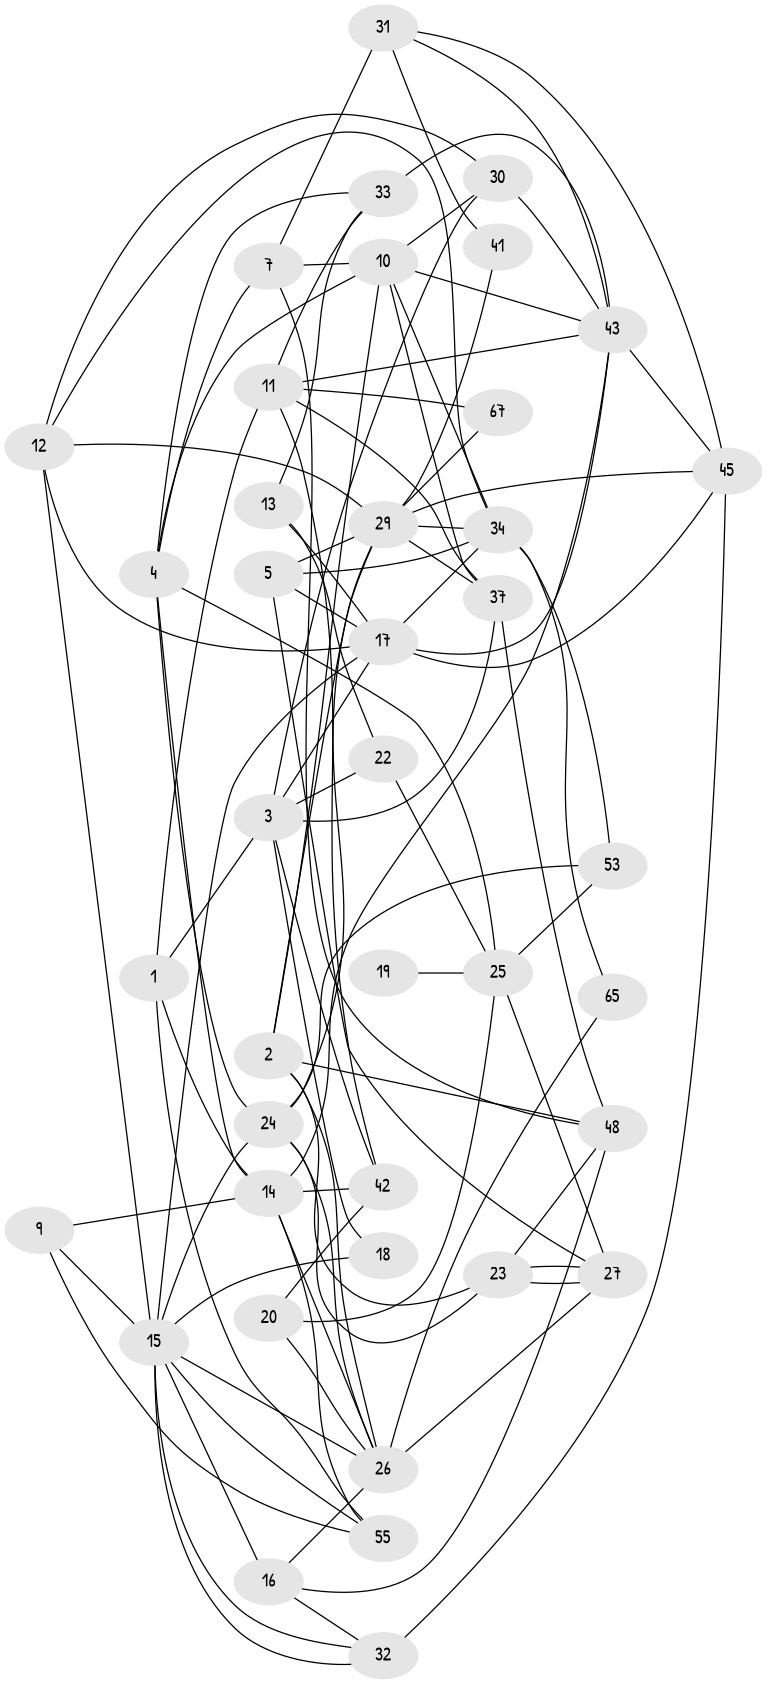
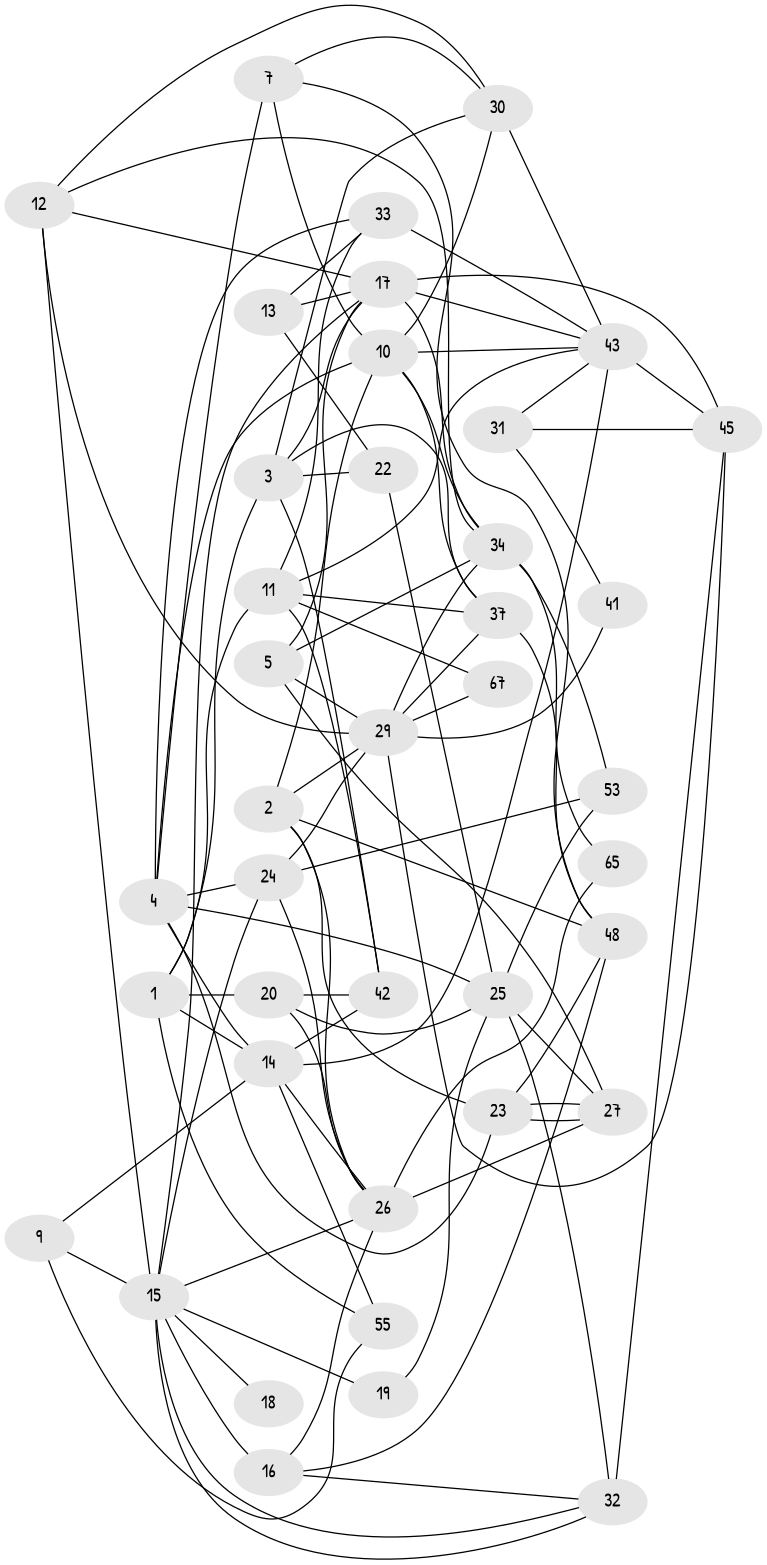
edge "31" -- "7": now "30" -- "7"
edge "1" -- "20": added
edge "3" -- "18": removed
edge "25" -- "32": added
edge "24" -- "23": now "4" -- "23"
edge "15" -- "55": now "15" -- "19"
